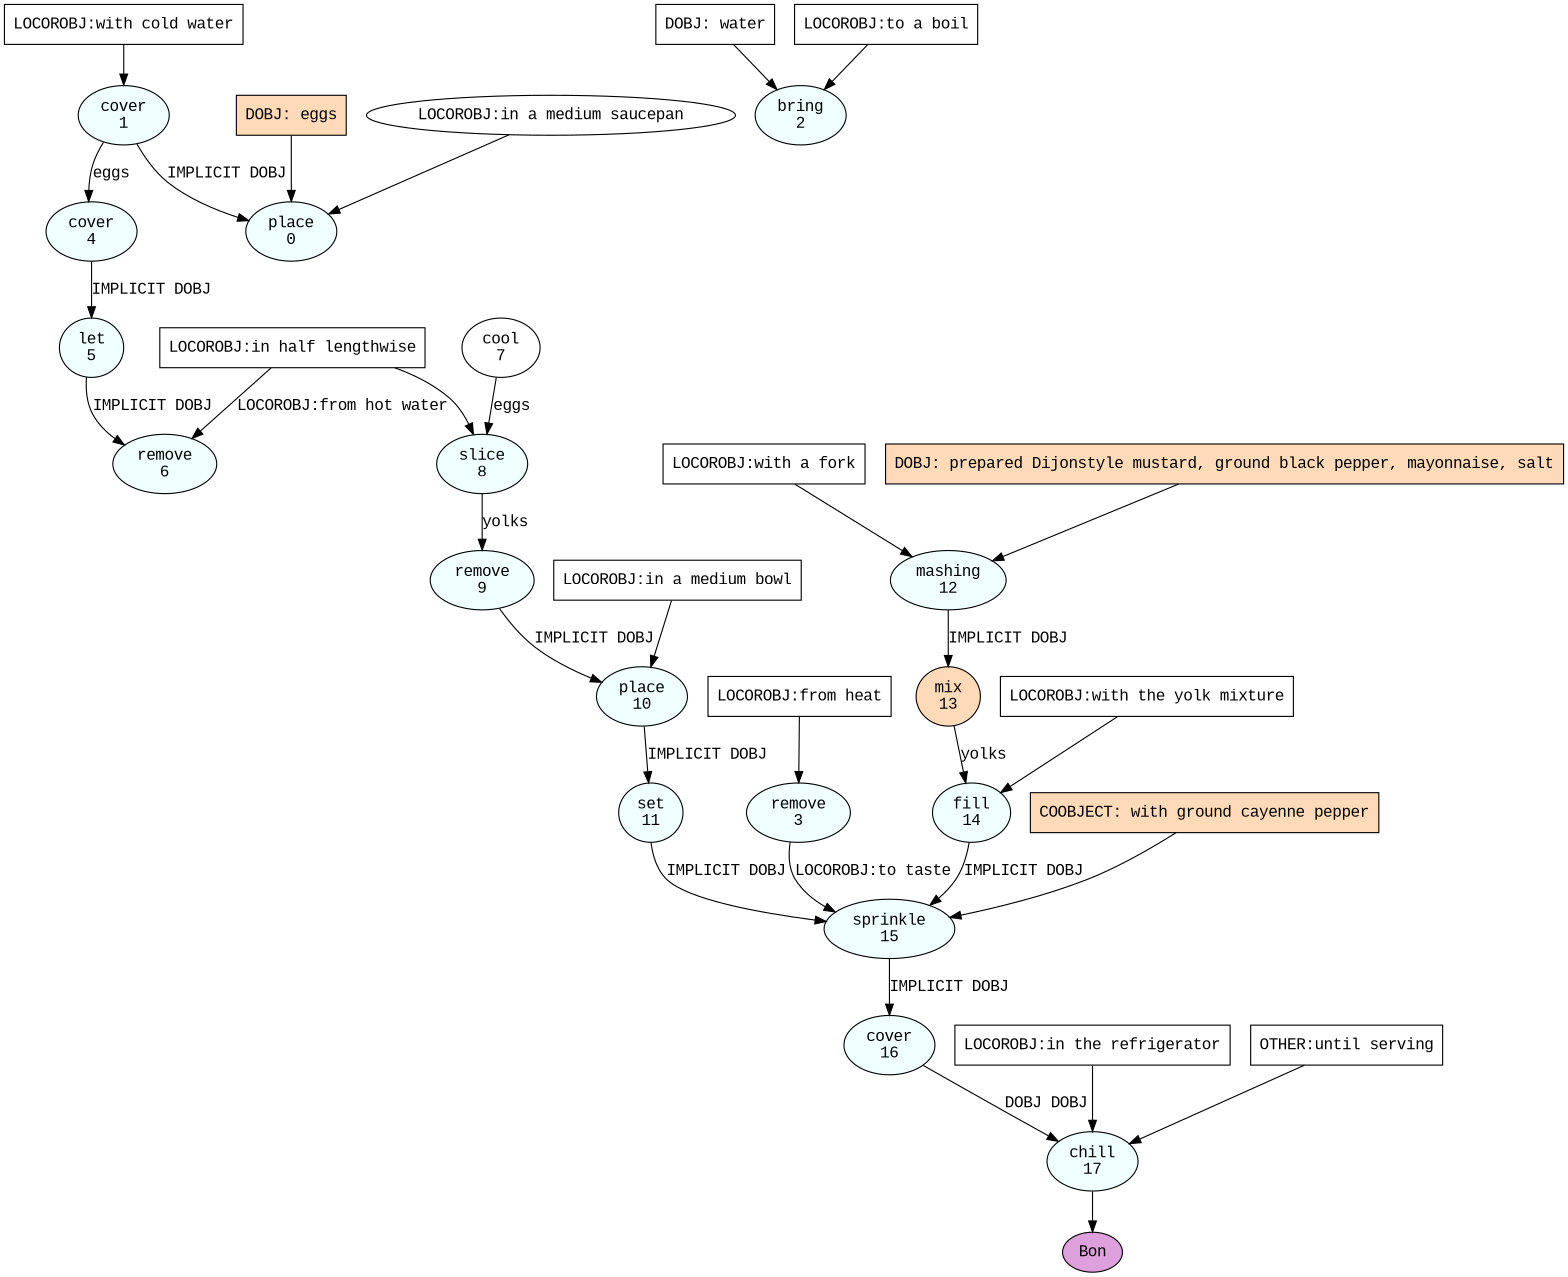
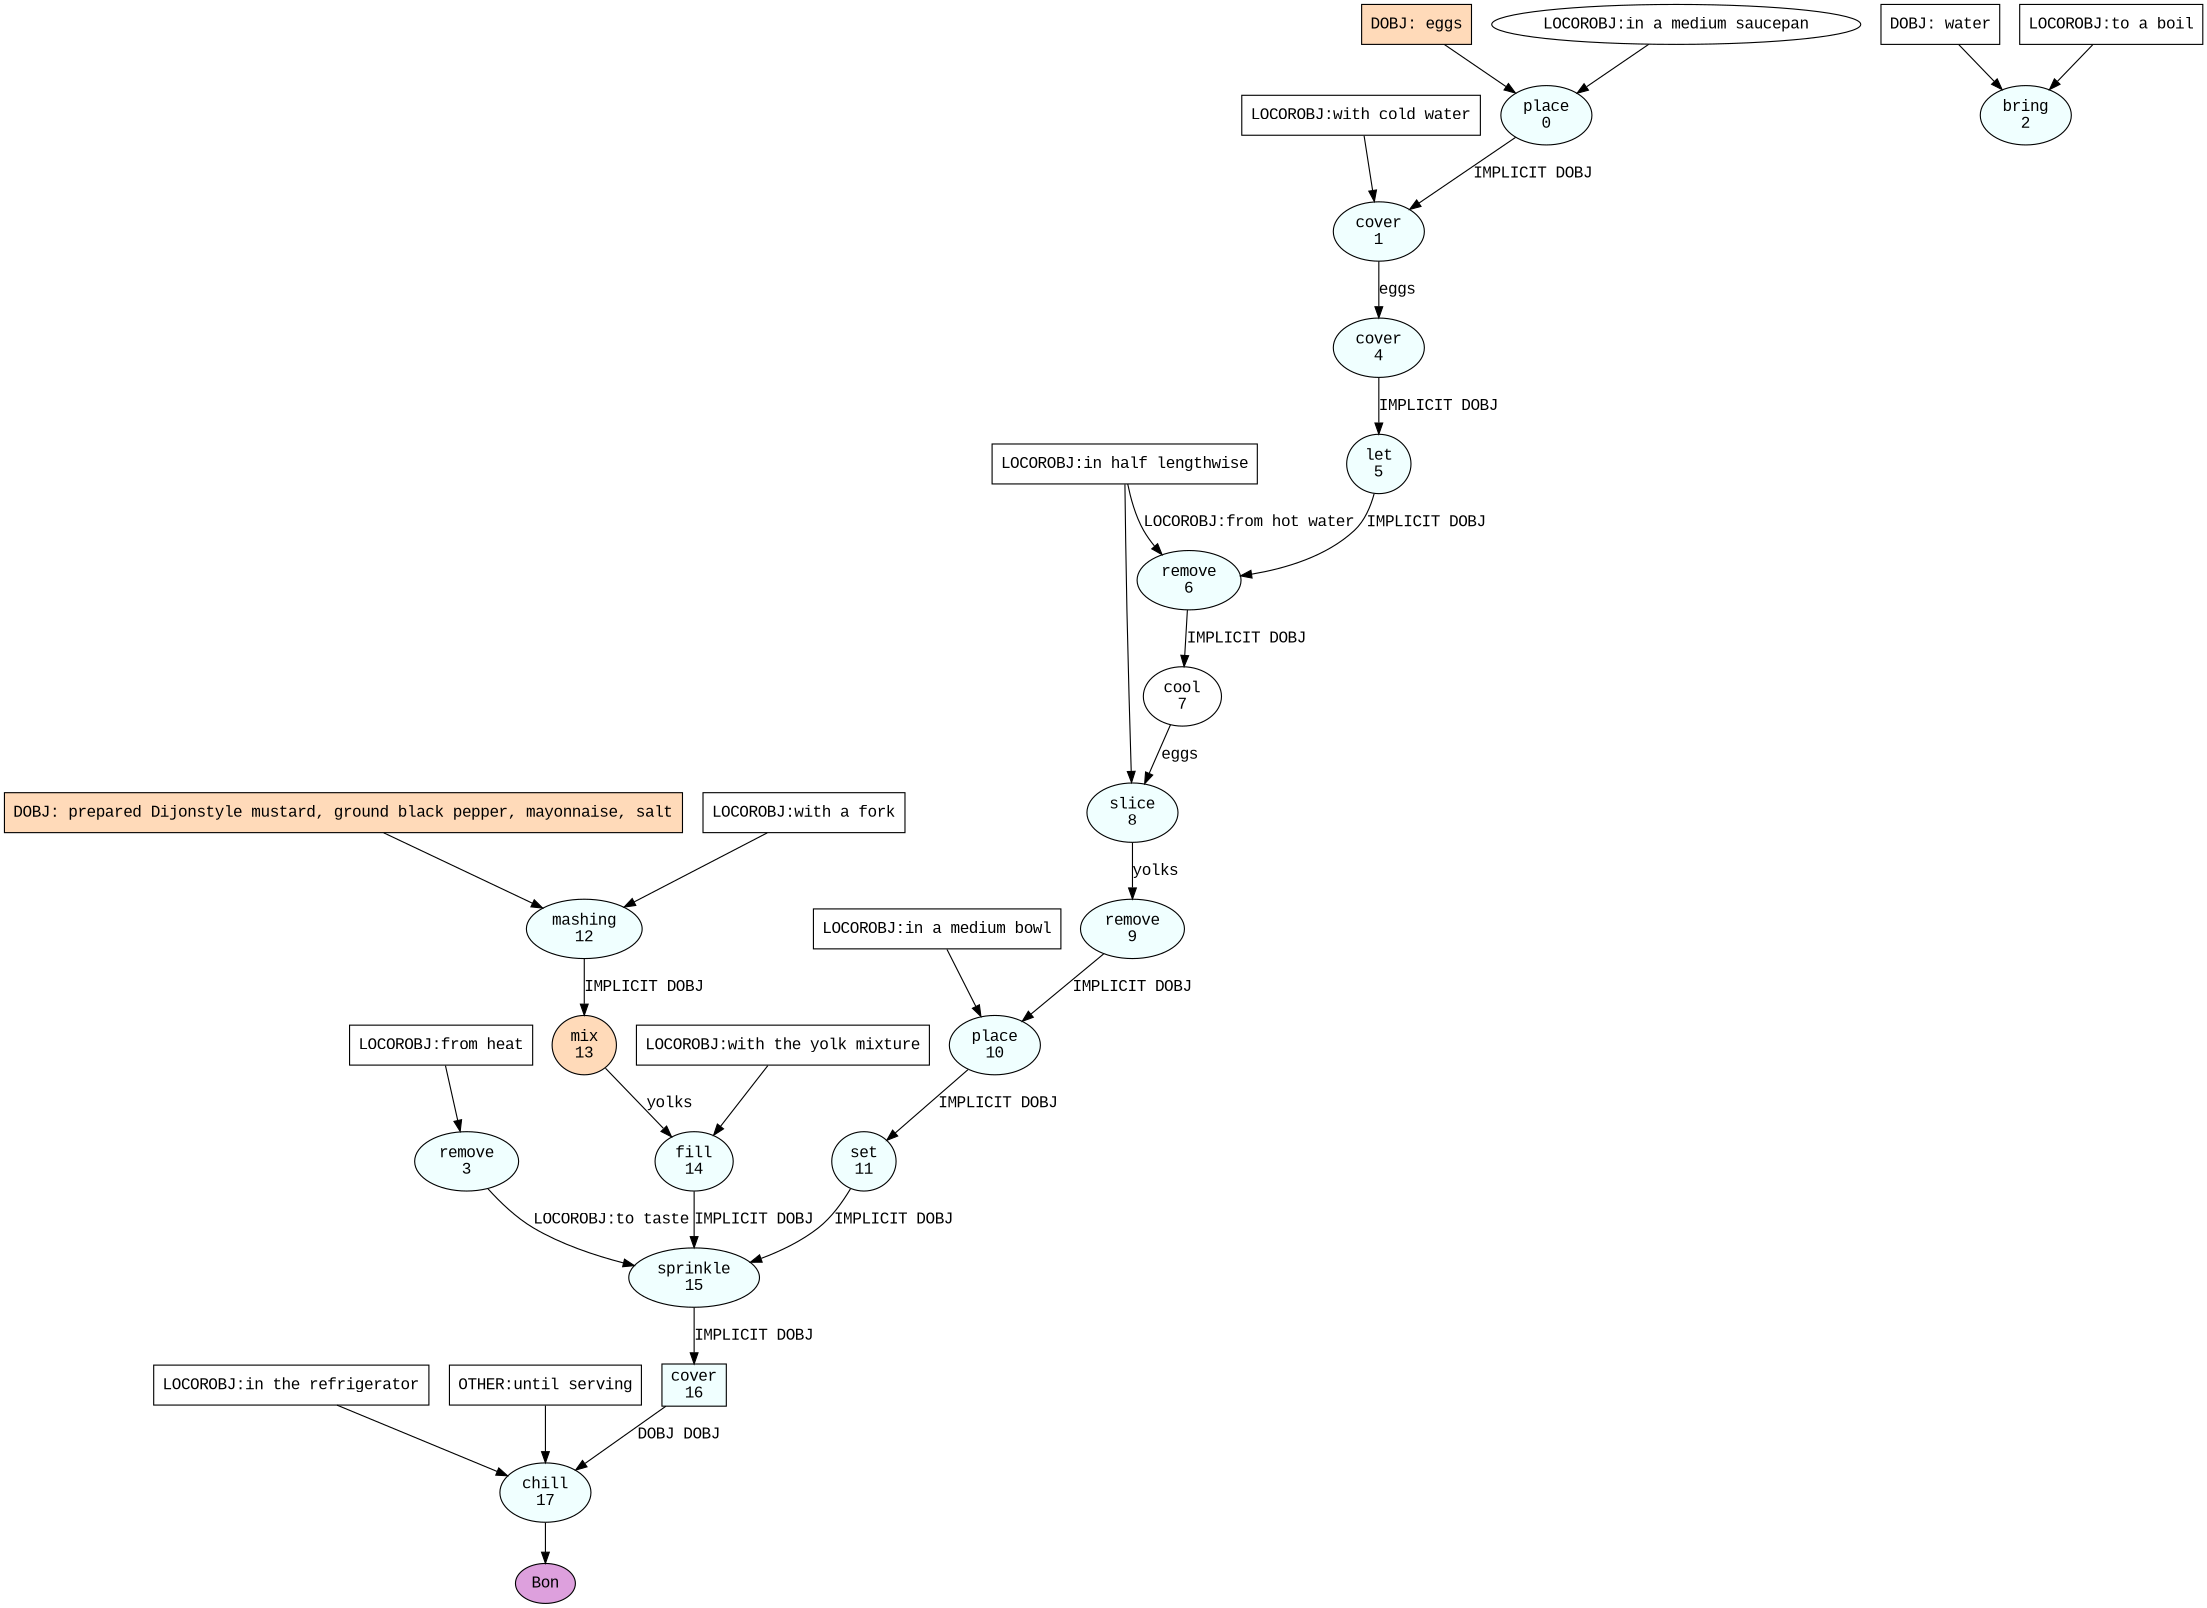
edge "cover 1" -> "place 0": reversed
edge "remove 6" -> "cool 7": added, label "IMPLICIT DOBJ"
node "COOBJECT: with ground cayenne pepper": removed
node "cover 16": shape ellipse -> box
